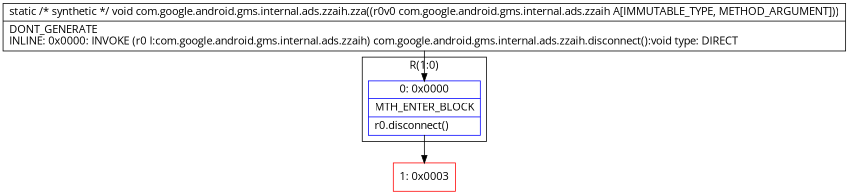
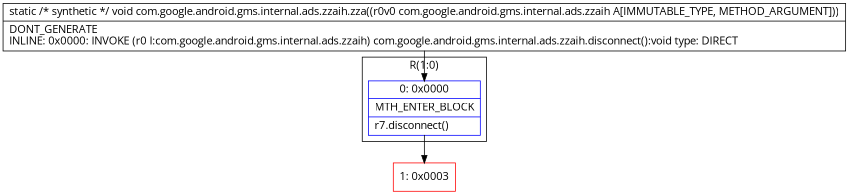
node "0: 0x0000": text "r0.disconnect()" -> "r7.disconnect()"
